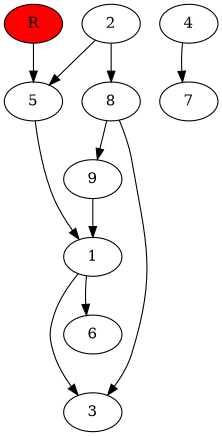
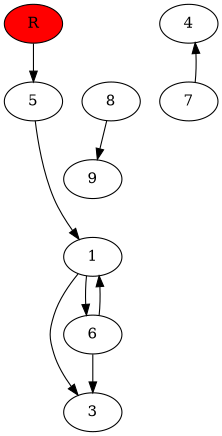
node "2": removed
edge "4" -> "7": reversed
edge "9" -> "1": now "6" -> "1"
edge "8" -> "3": now "6" -> "3"
